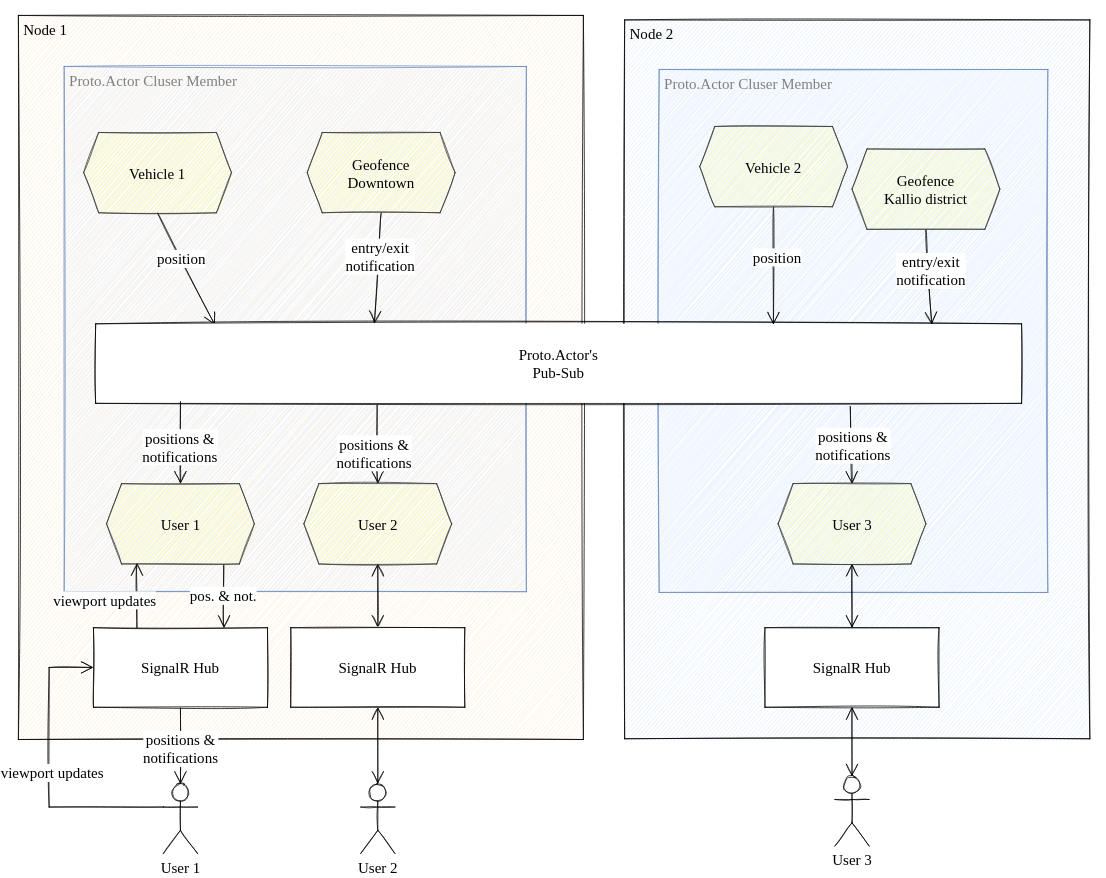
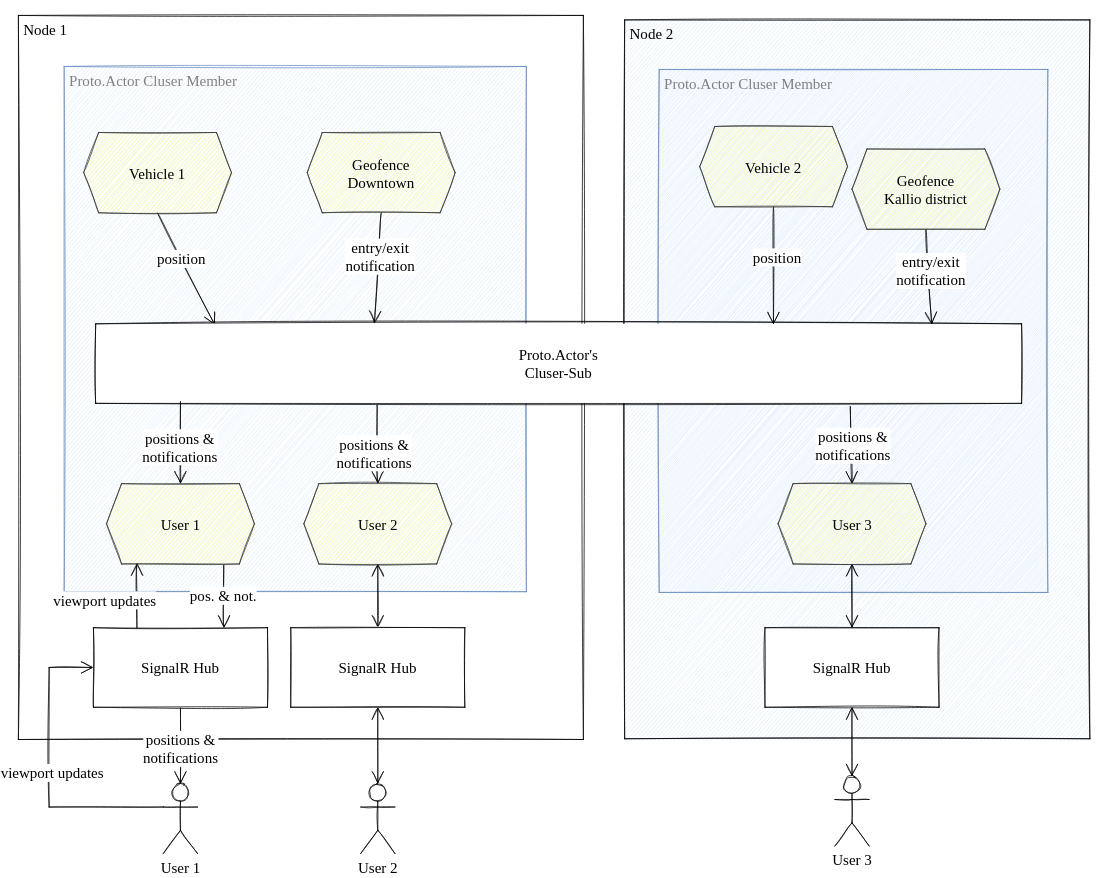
node "Node 1": fillcolor #ffe6cc -> #ffffff
node "Proto.Actor's Pub-Sub": label "Proto.Actor's Pub-Sub" -> "Proto.Actor's Cluser-Sub"
